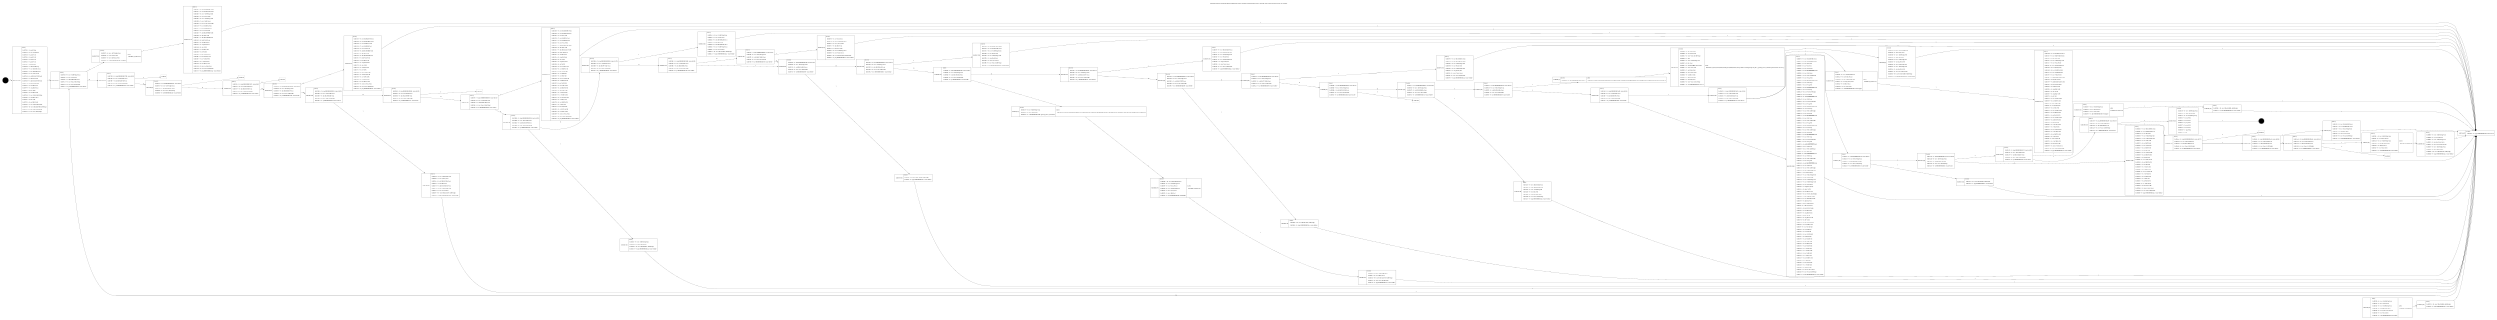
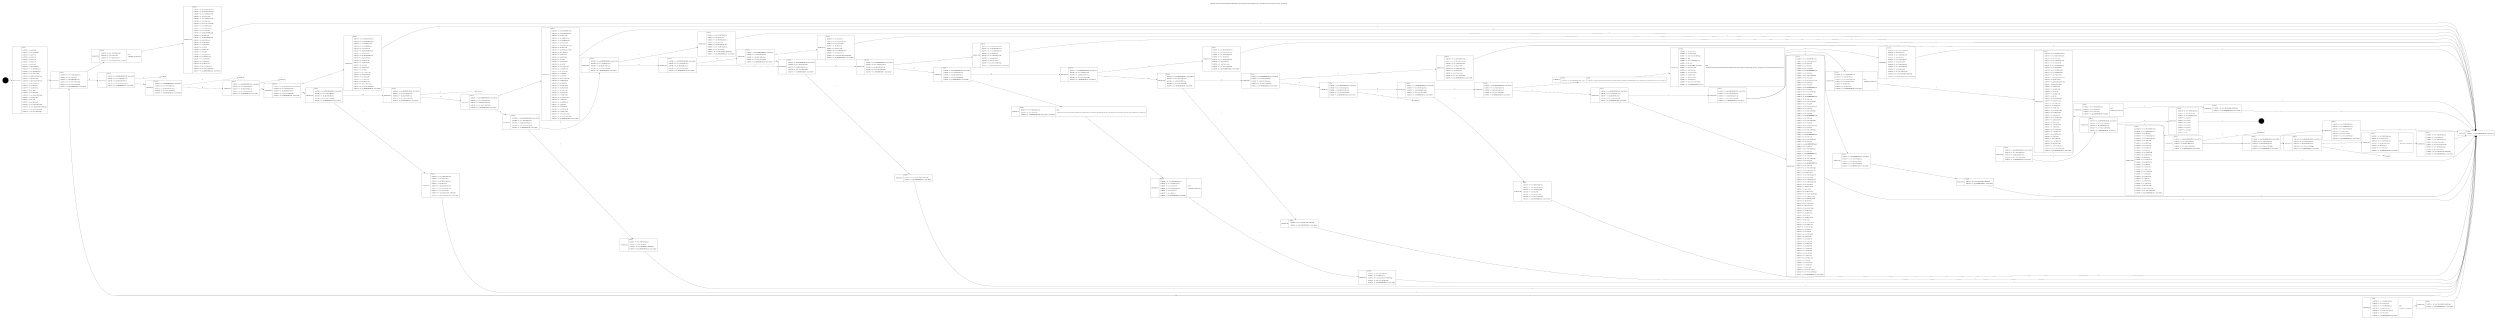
node "0x401a58 [28]": removed
